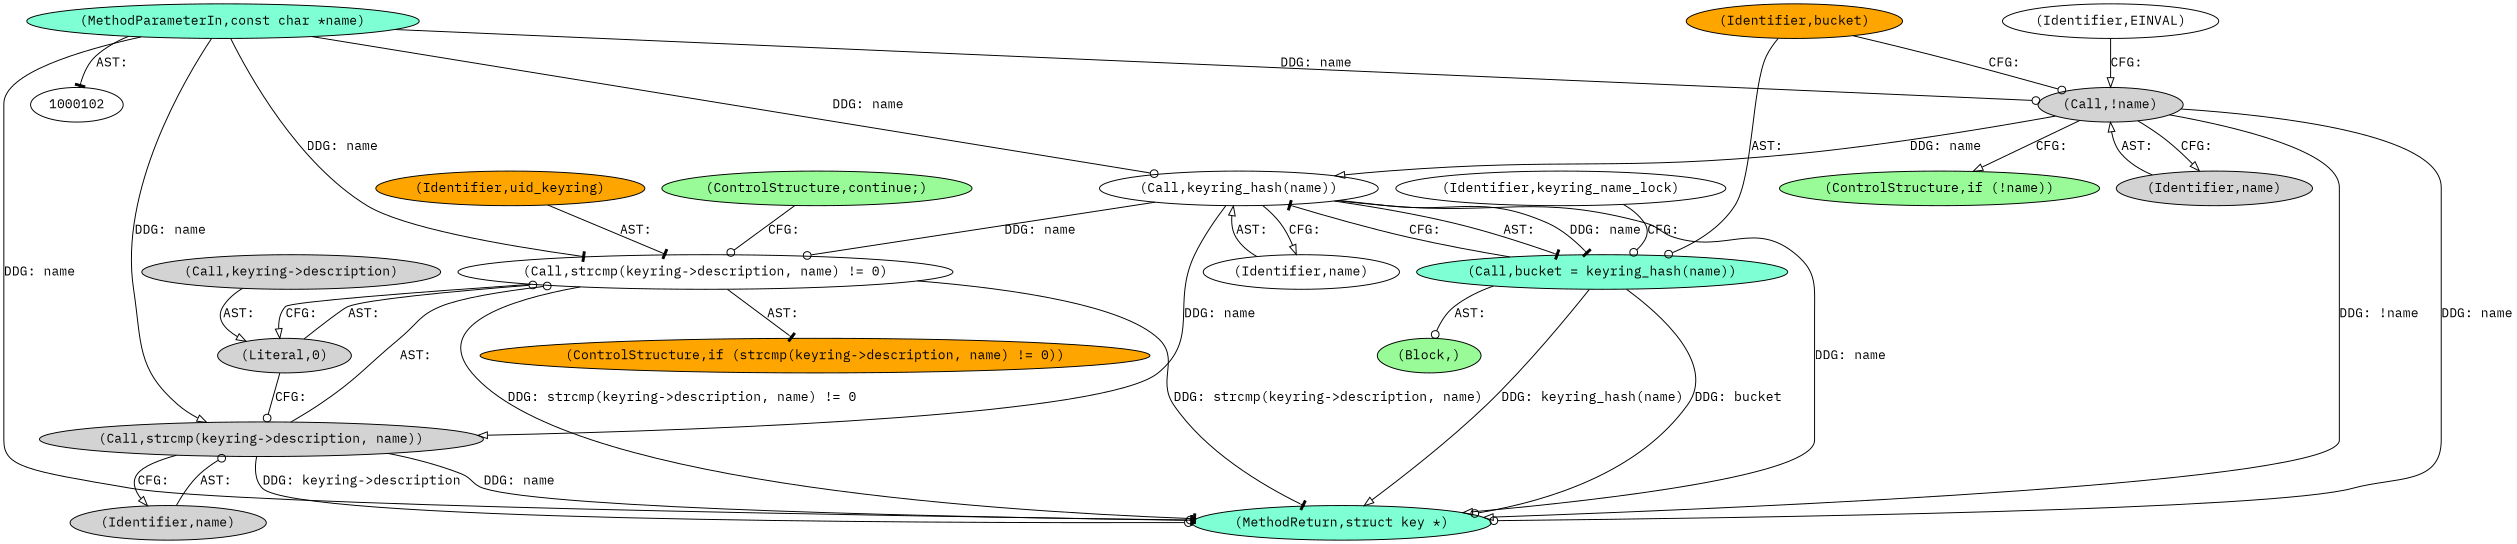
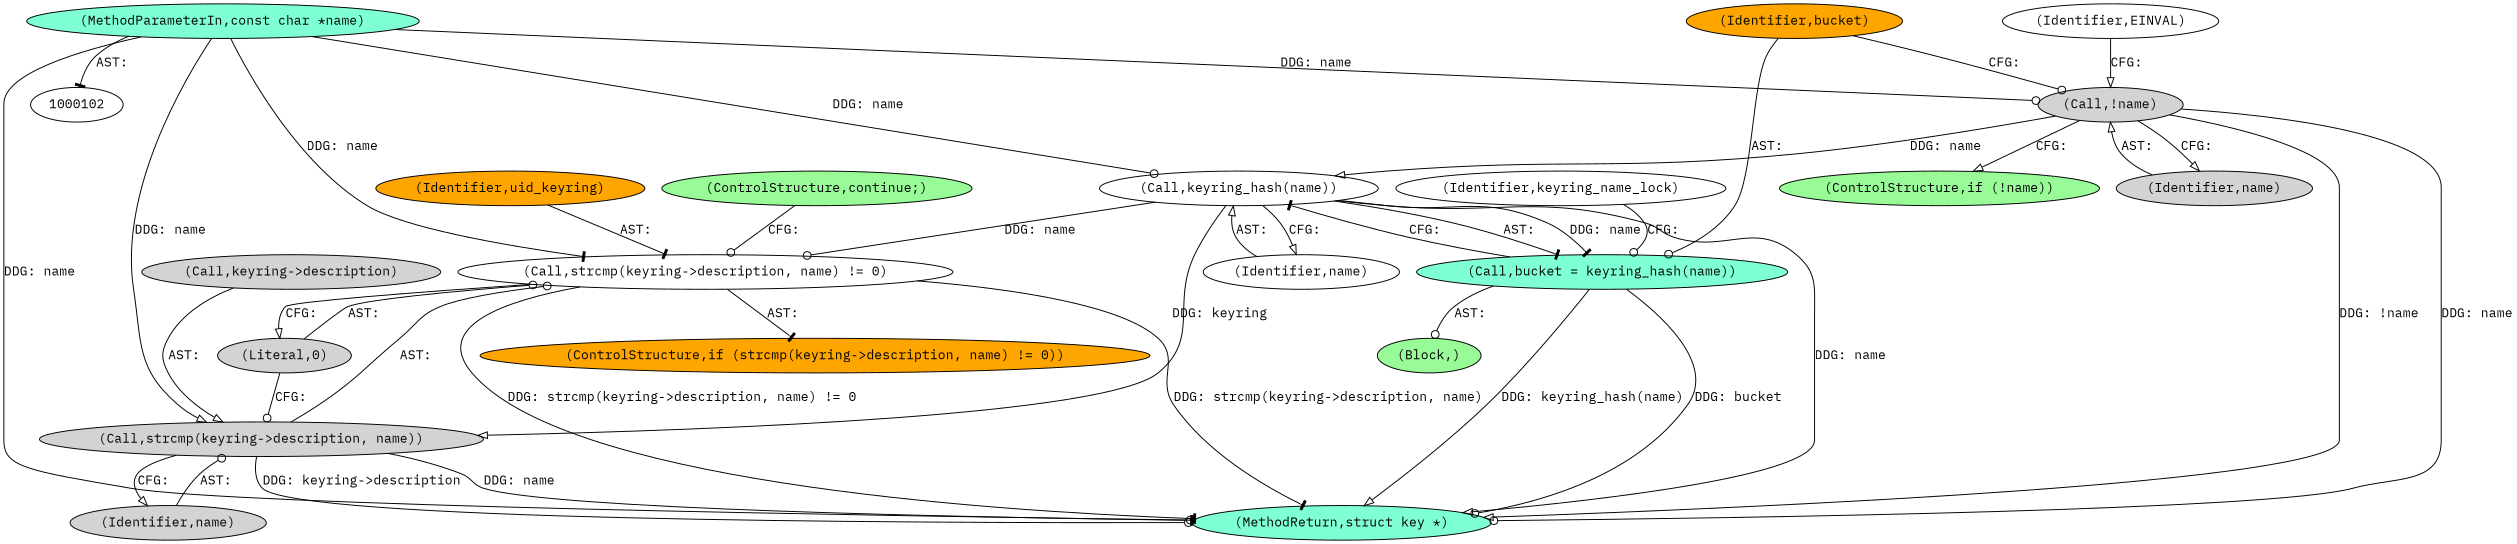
edge "(Call,keyring->description)" -> "(Literal,0)": now "(Call,keyring->description)" -> "(Call,strcmp(keyring->description, name))"
edge "(Call,keyring_hash(name))" -> "(Call,strcmp(keyring->description, name))": label "DDG: name" -> "DDG: keyring"
